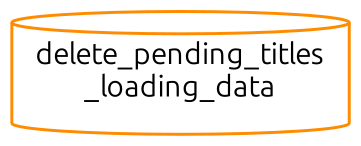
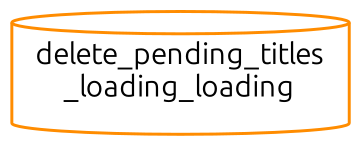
node "delete_pending_titles _loading_data": label "delete_pending_titles _loading_data" -> "delete_pending_titles _loading_loading"
